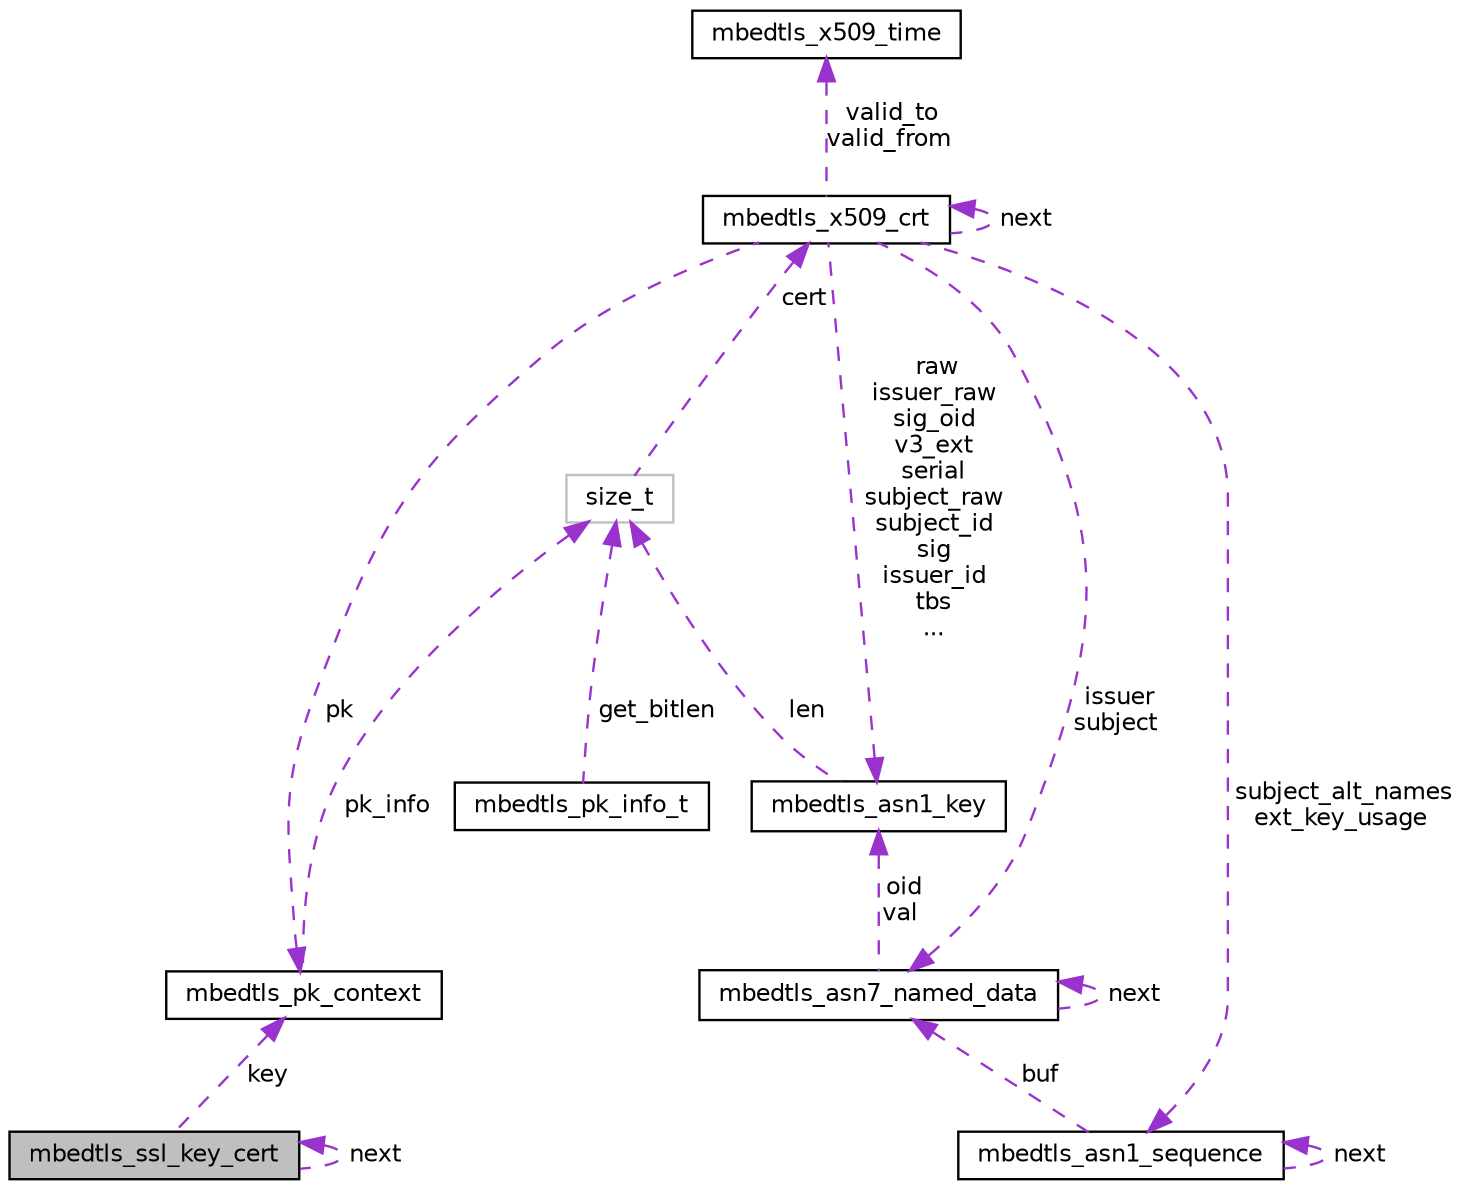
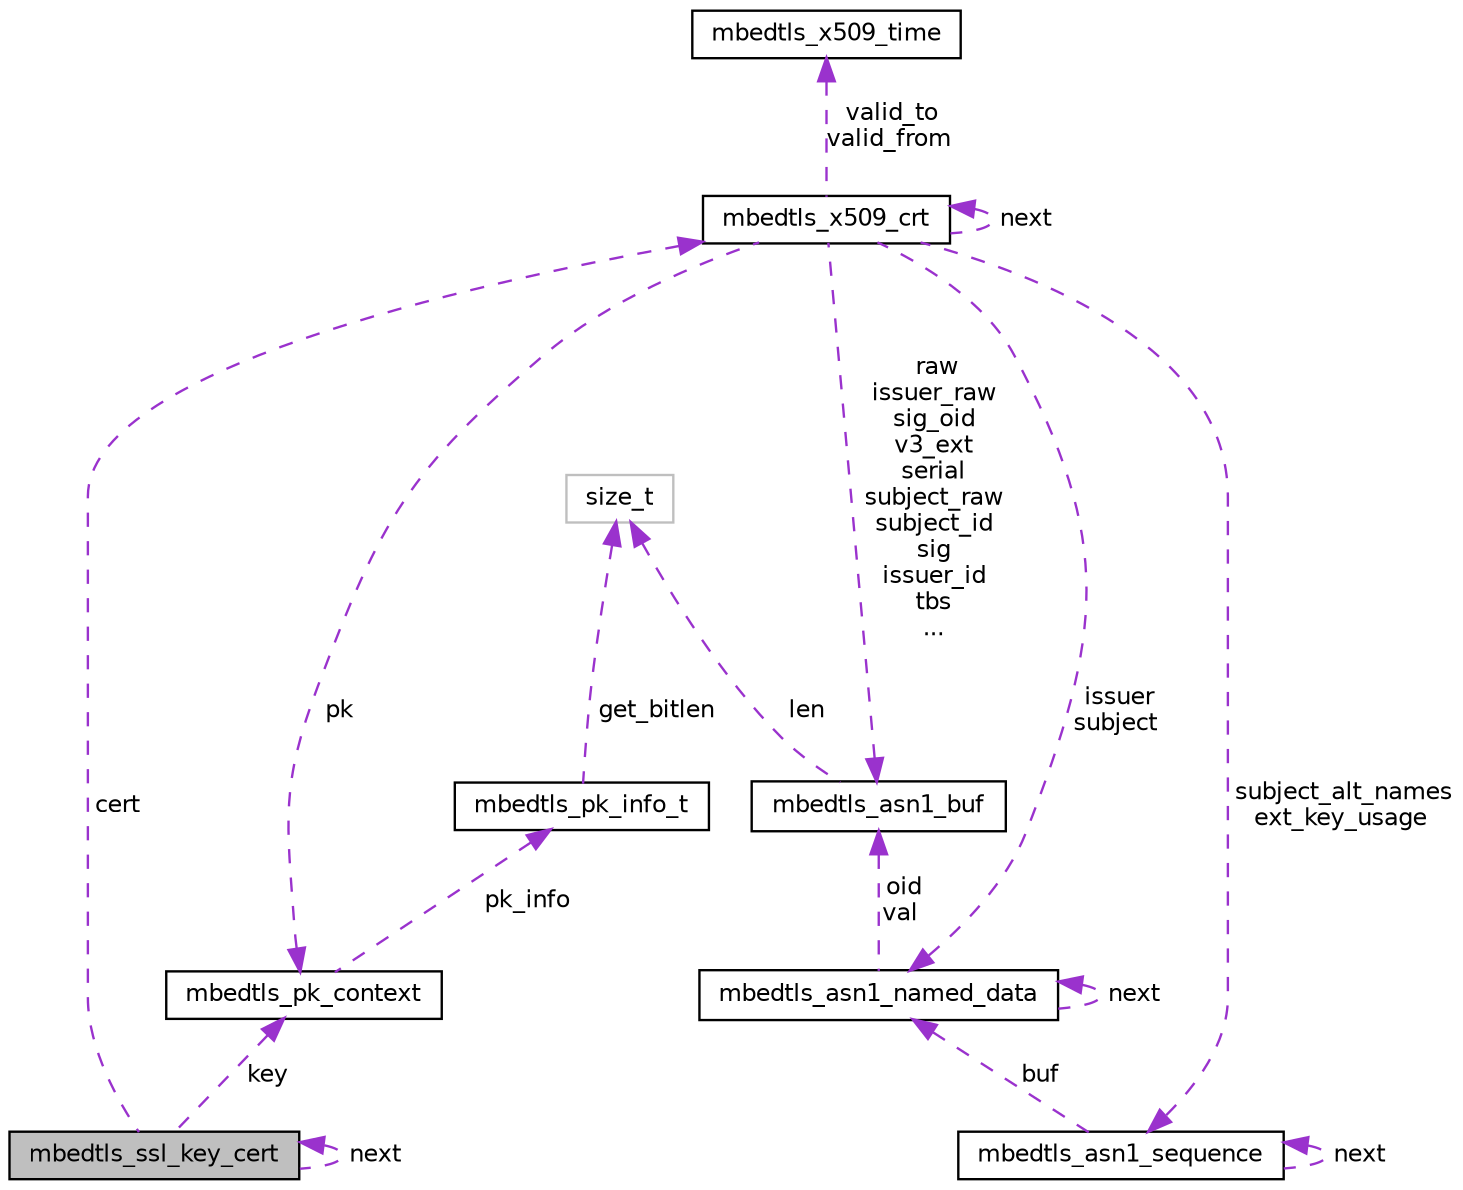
edge "size_t" -> "mbedtls_x509_crt": now "mbedtls_ssl_key_cert" -> "mbedtls_x509_crt"
edge "mbedtls_pk_context" -> "size_t": now "mbedtls_pk_context" -> "mbedtls_pk_info_t"
node "mbedtls_asn1_key": label "mbedtls_asn1_key" -> "mbedtls_asn1_buf"
node "mbedtls_asn7_named_data": label "mbedtls_asn7_named_data" -> "mbedtls_asn1_named_data"
